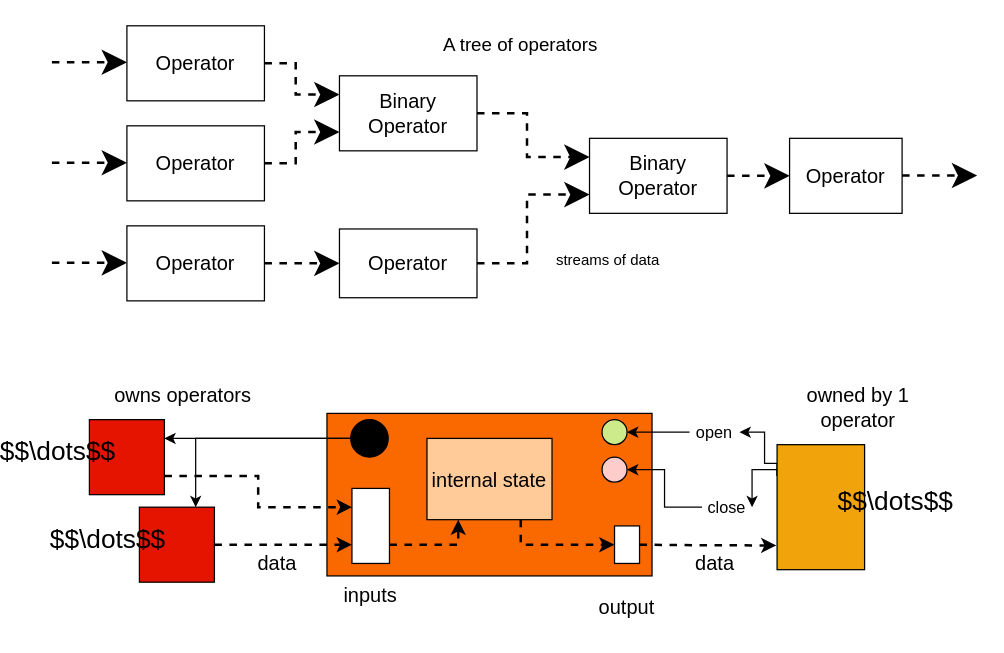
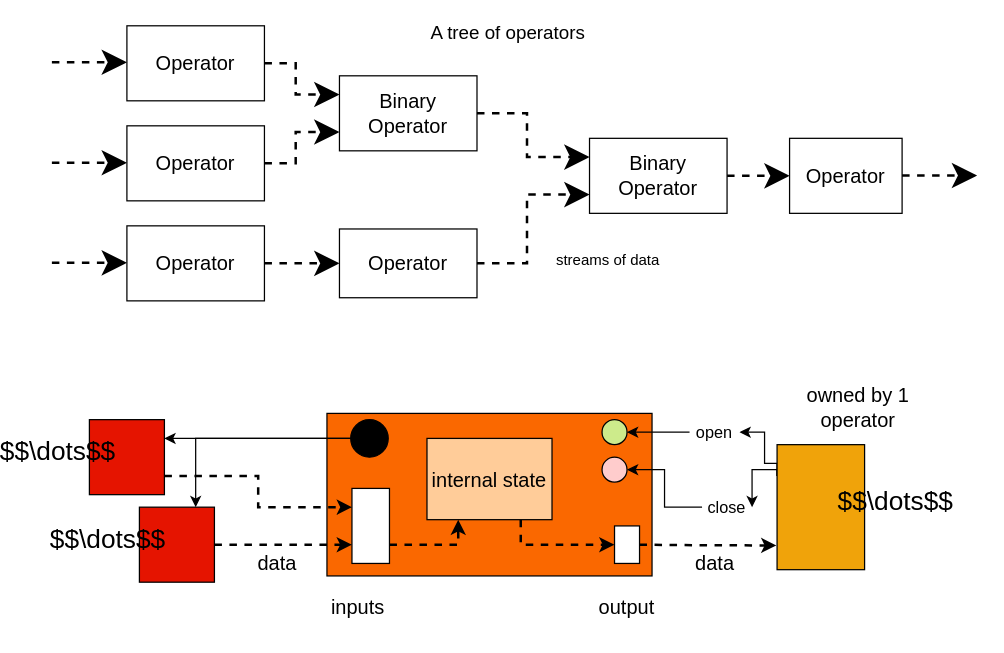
node "A tree of operators": moved (521, 44) -> (508, 32)
node "owns operators": removed
node "inputs": moved (371, 594) -> (358, 607)
